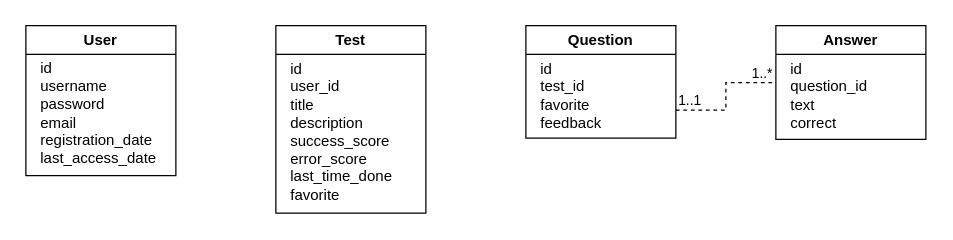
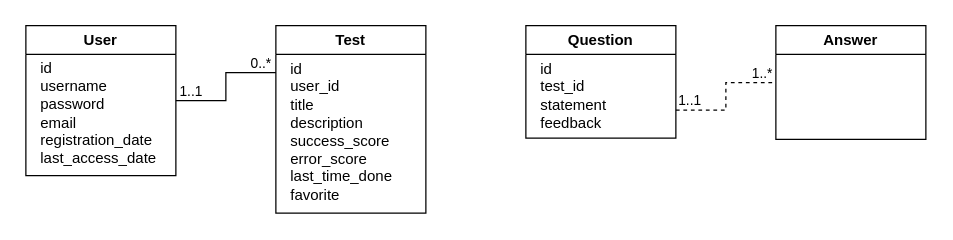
edge "User" -- "Test": added, labels "1..1", "0..*"
node "id test_id favorite feedback": label "id test_id favorite feedback" -> "id test_id statement feedback"
node "id question_id text correct": removed
